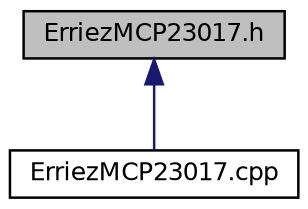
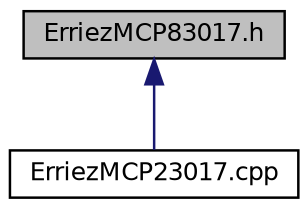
node "ErriezMCP23017.h": label "ErriezMCP23017.h" -> "ErriezMCP83017.h"
